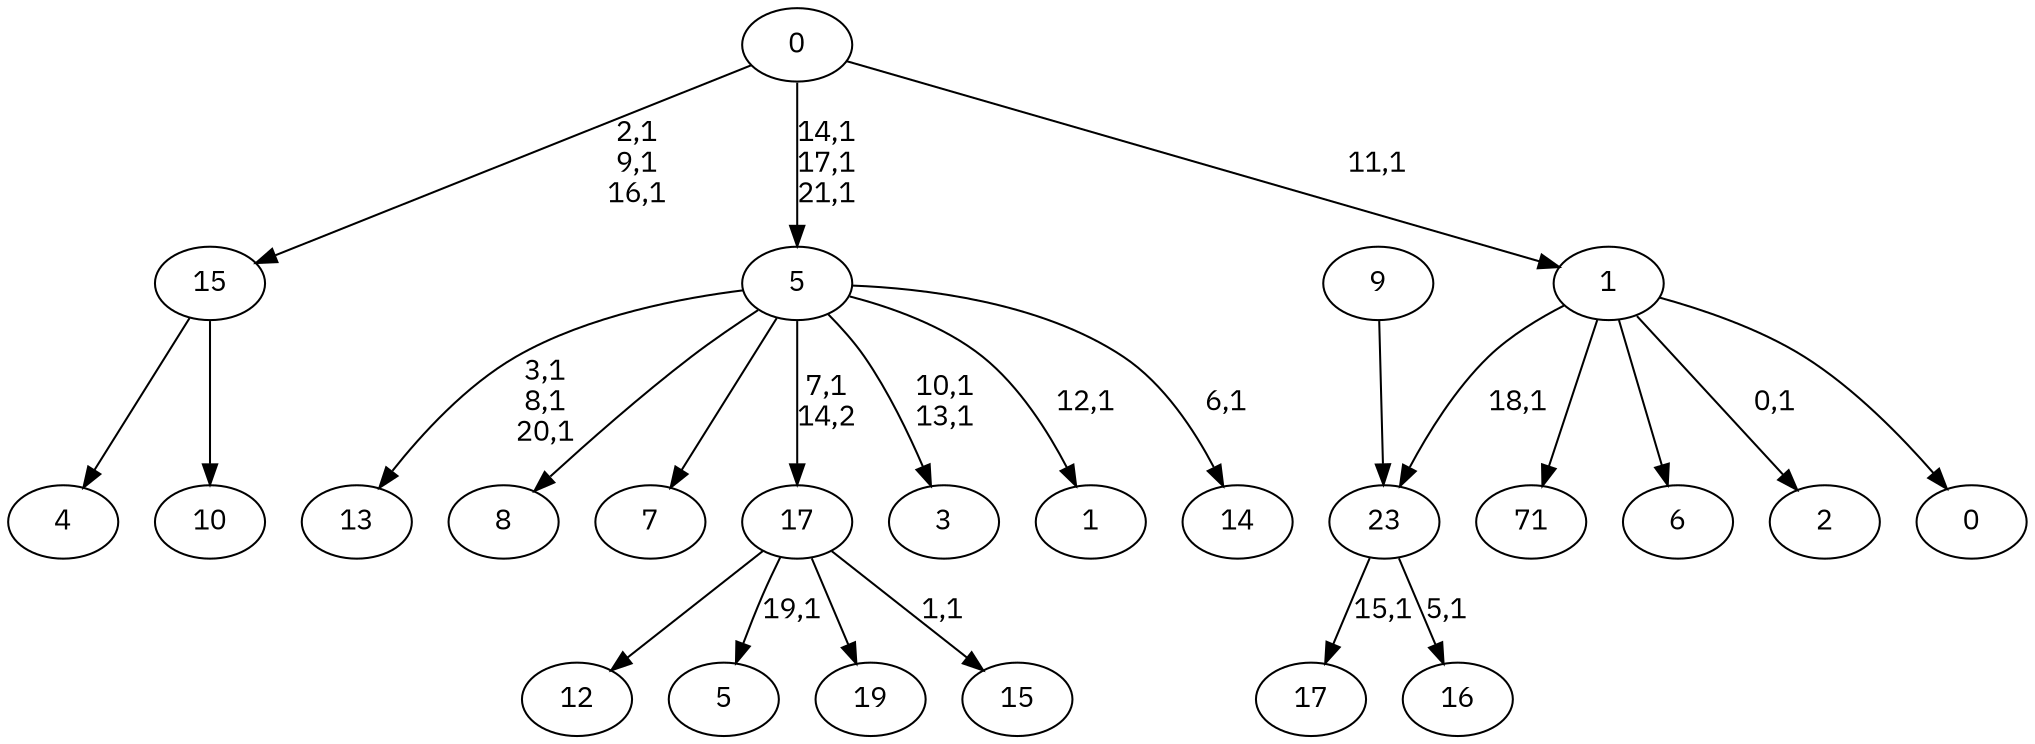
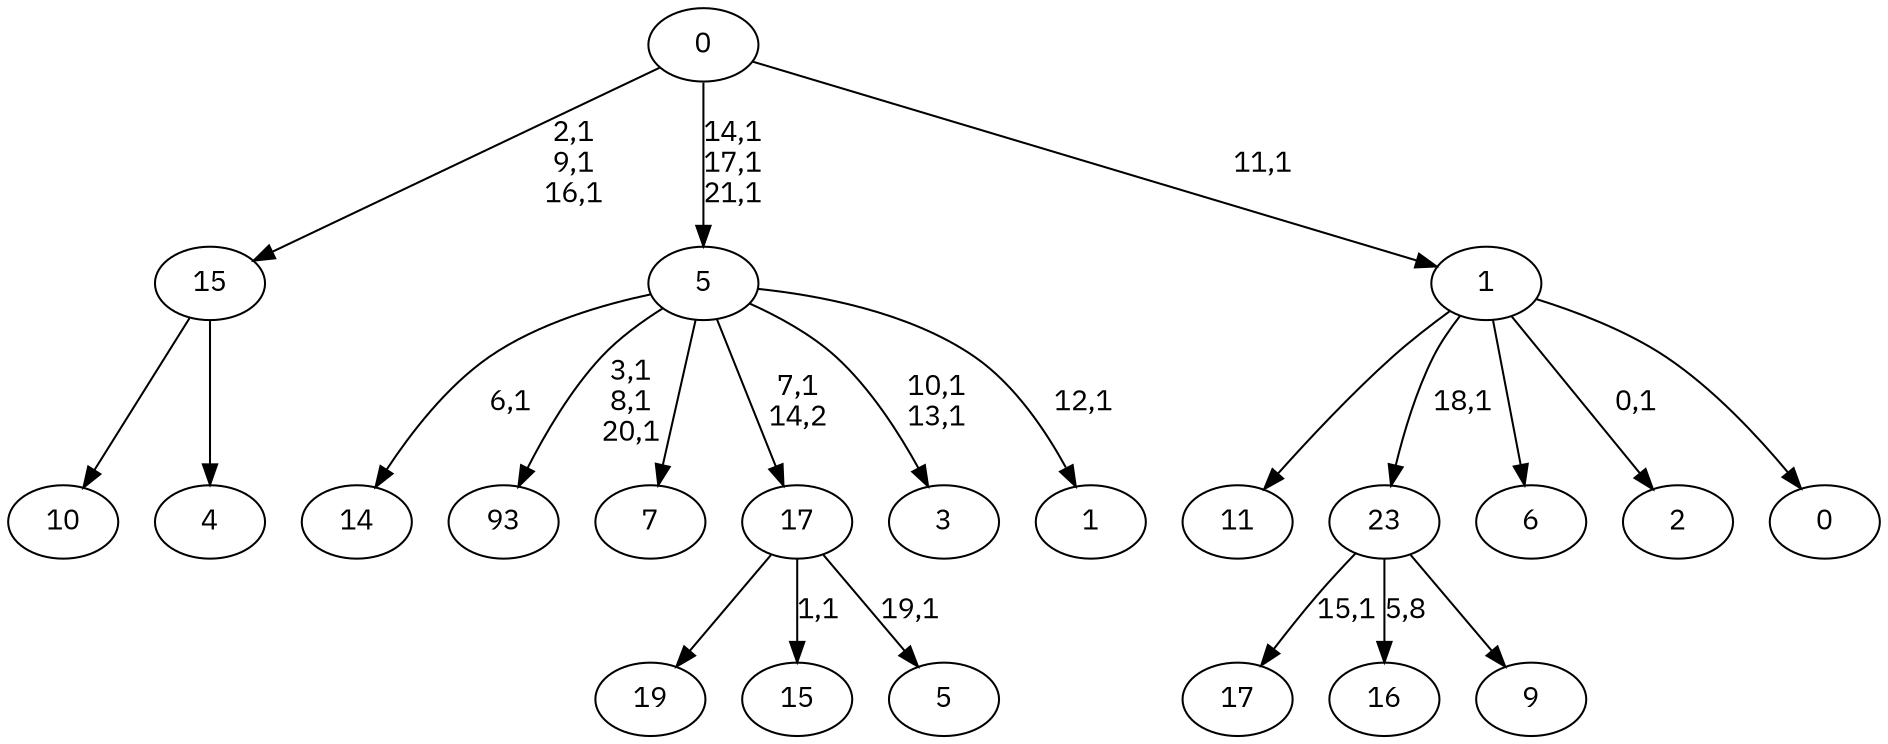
edge "9" -> "23": reversed
node "13": label "13" -> "93"
node "8": removed
node "71": label "71" -> "11"
edge "23" -> "16": label "5,1" -> "5,8"
node "12": removed
